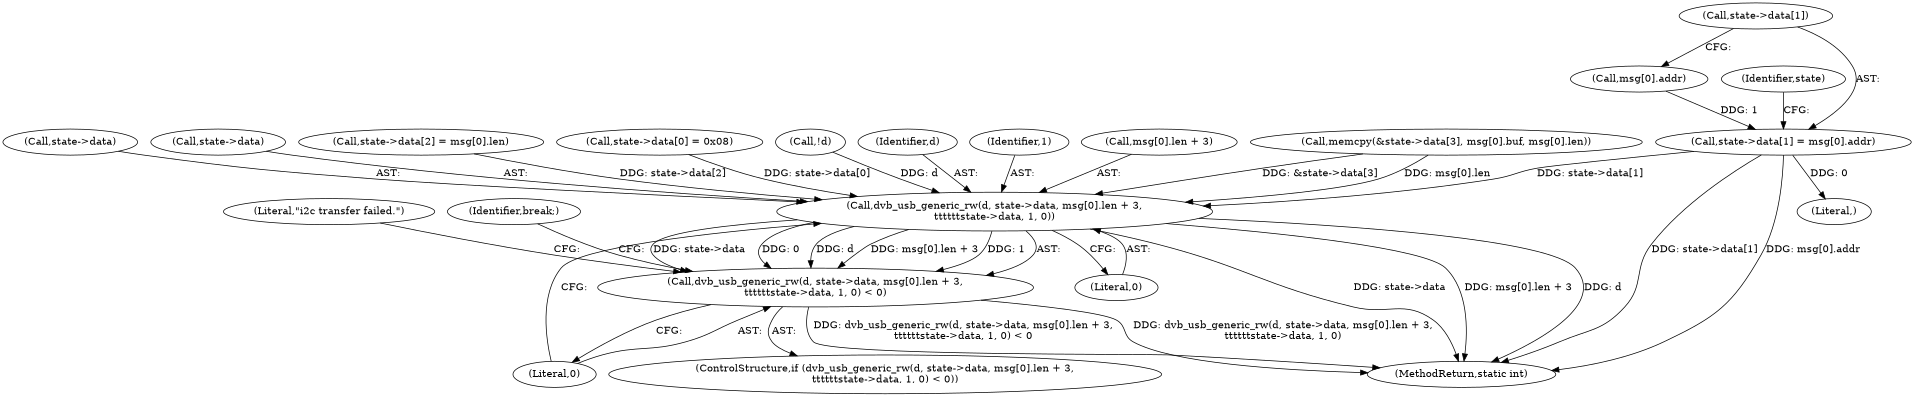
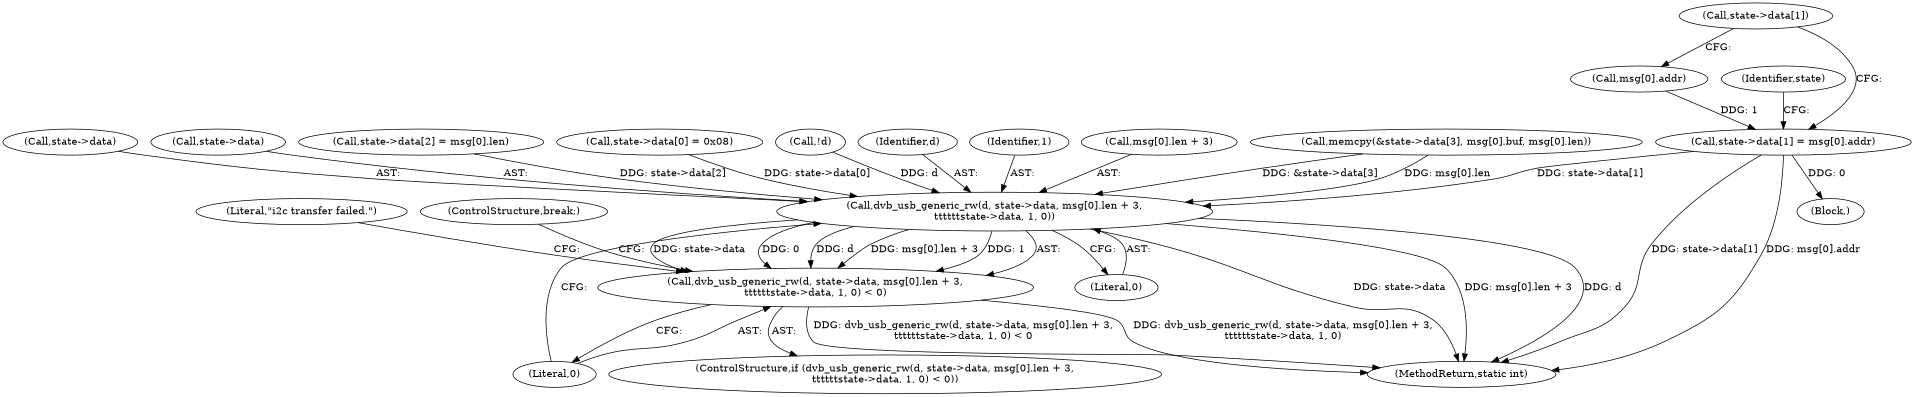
edge "(Call,state->data[1])" -> "(Call,state->data[1] = msg[0].addr)": label "AST: " -> "CFG: "
node "(Identifier,break;)": label "(Identifier,break;)" -> "(ControlStructure,break;)"
node "(Literal,)": label "(Literal,)" -> "(Block,)"
